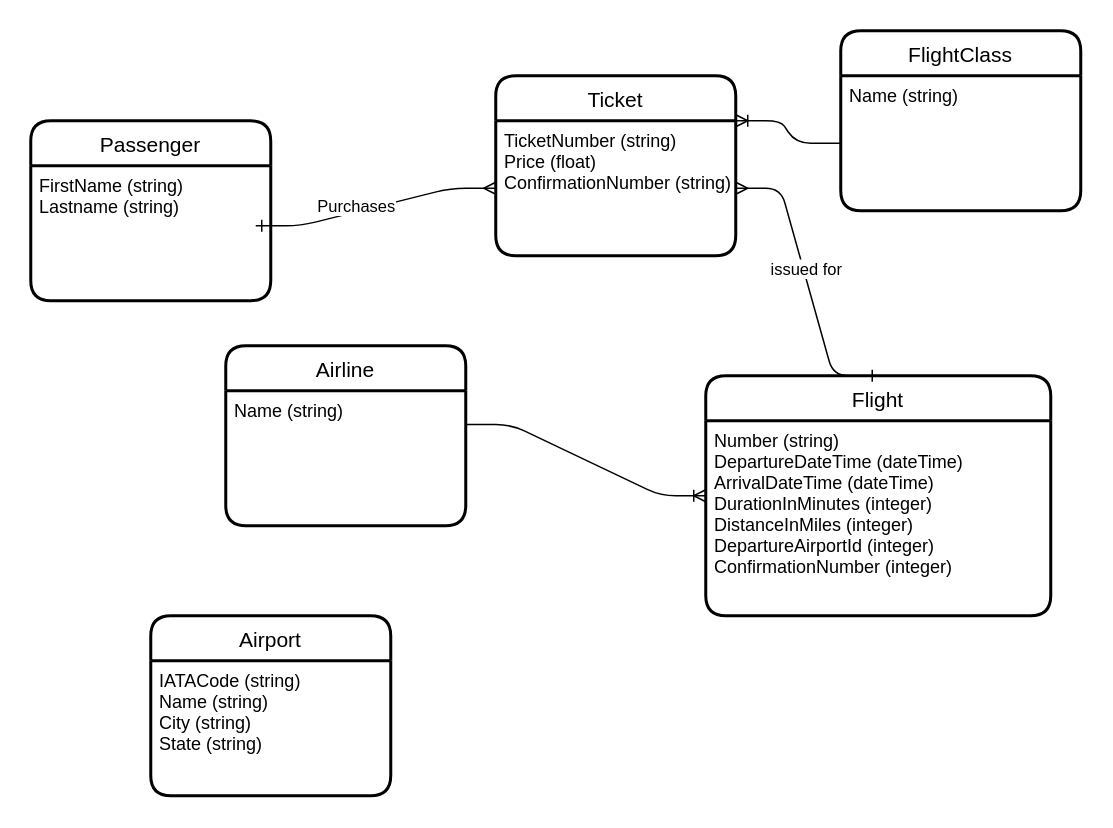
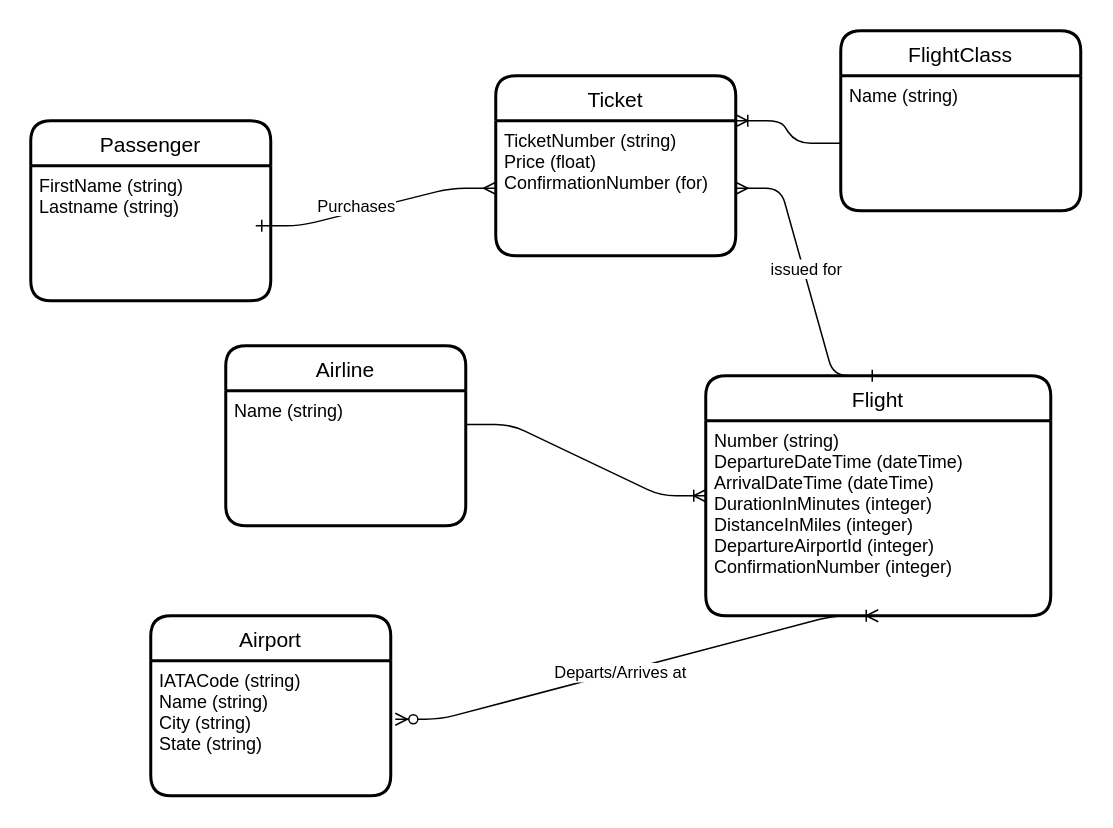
node "TicketNumber (string) Price (float) ConfirmationNumber (string)": label "TicketNumber (string) Price (float) ConfirmationNumber (string)" -> "TicketNumber (string) Price (float) ConfirmationNumber (for)"
edge "Number (string) DepartureDateTime (dateTime) ArrivalDateTime (dateTime) DurationInMinutes (integer) DistanceInMiles (integer) DepartureAirportId (integer) ConfirmationNumber (integer)" -- "IATACode (string) Name (string) City (string) State (string)": added, label "Departs/Arrives at"
